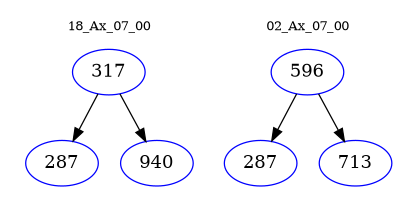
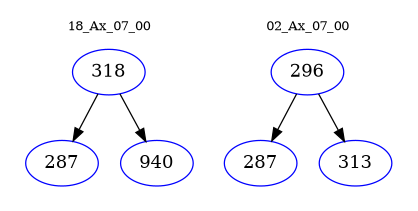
node "317": label "317" -> "318"
node "596": label "596" -> "296"
node "713": label "713" -> "313"
